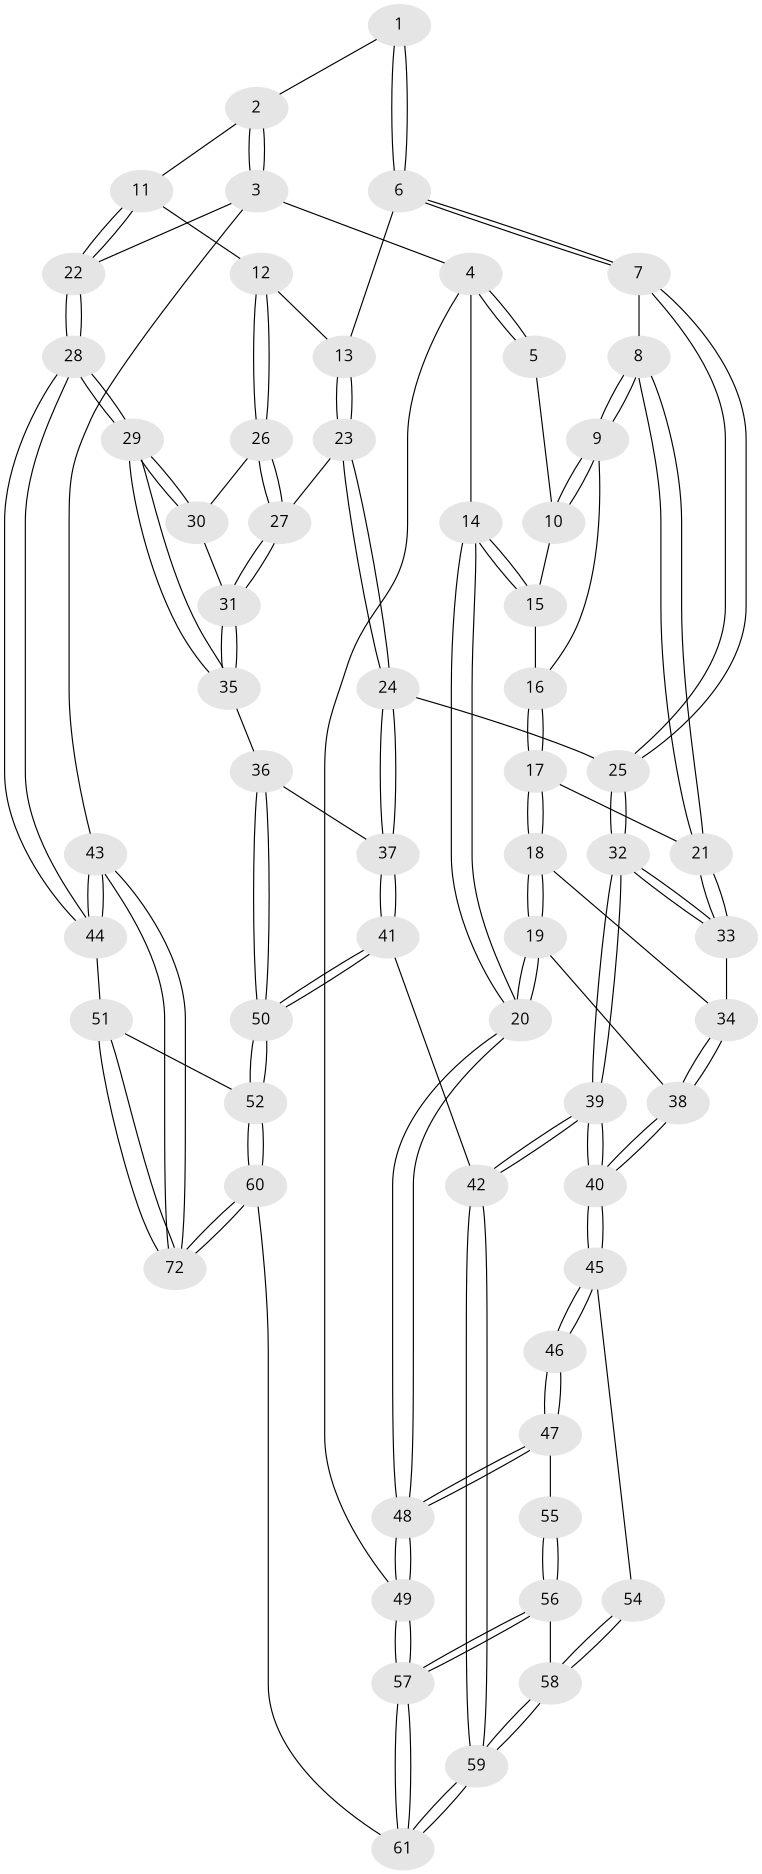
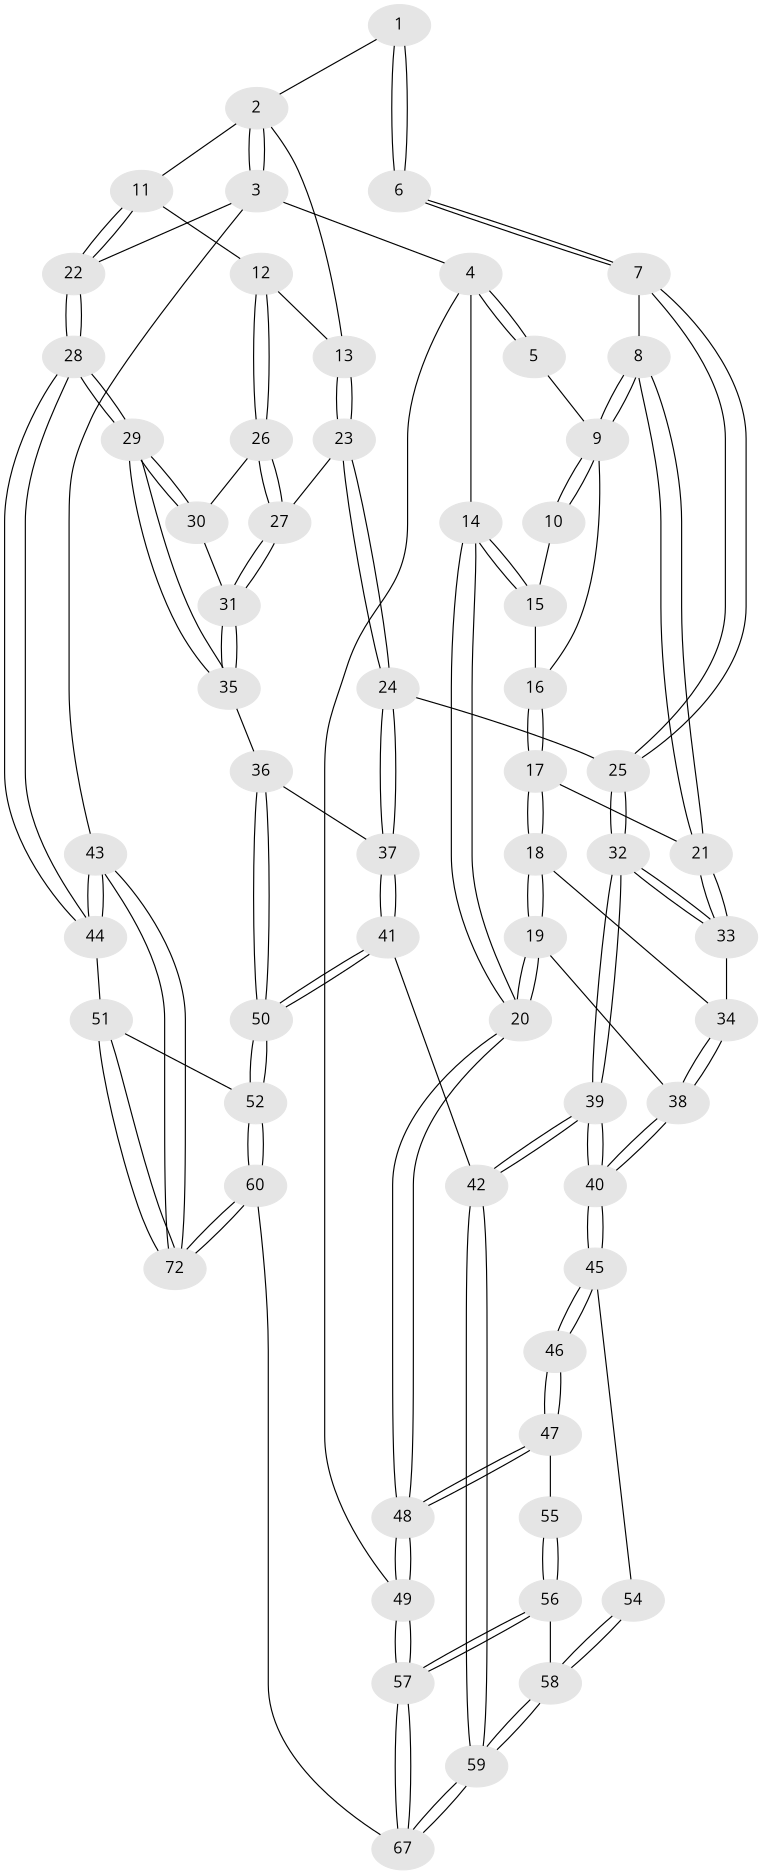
edge "6" -- "13": now "2" -- "13"
edge "5" -- "10": now "5" -- "9"
node "61": label "61" -> "67"
